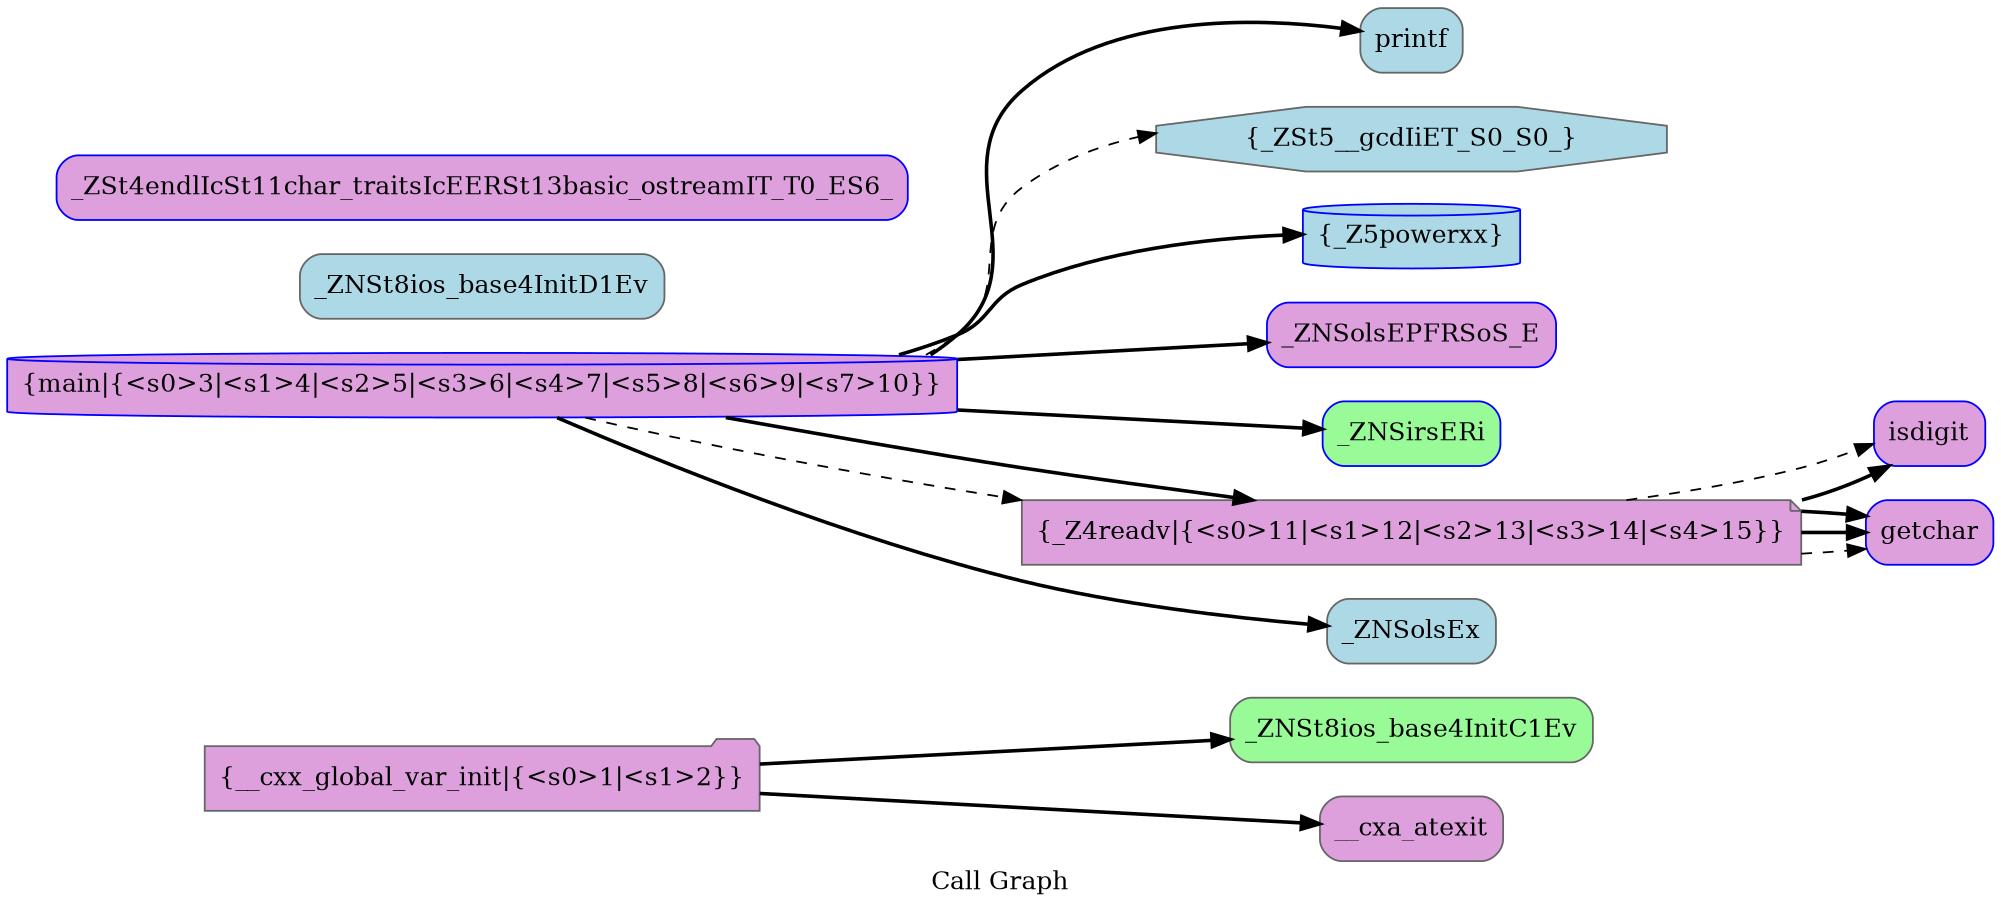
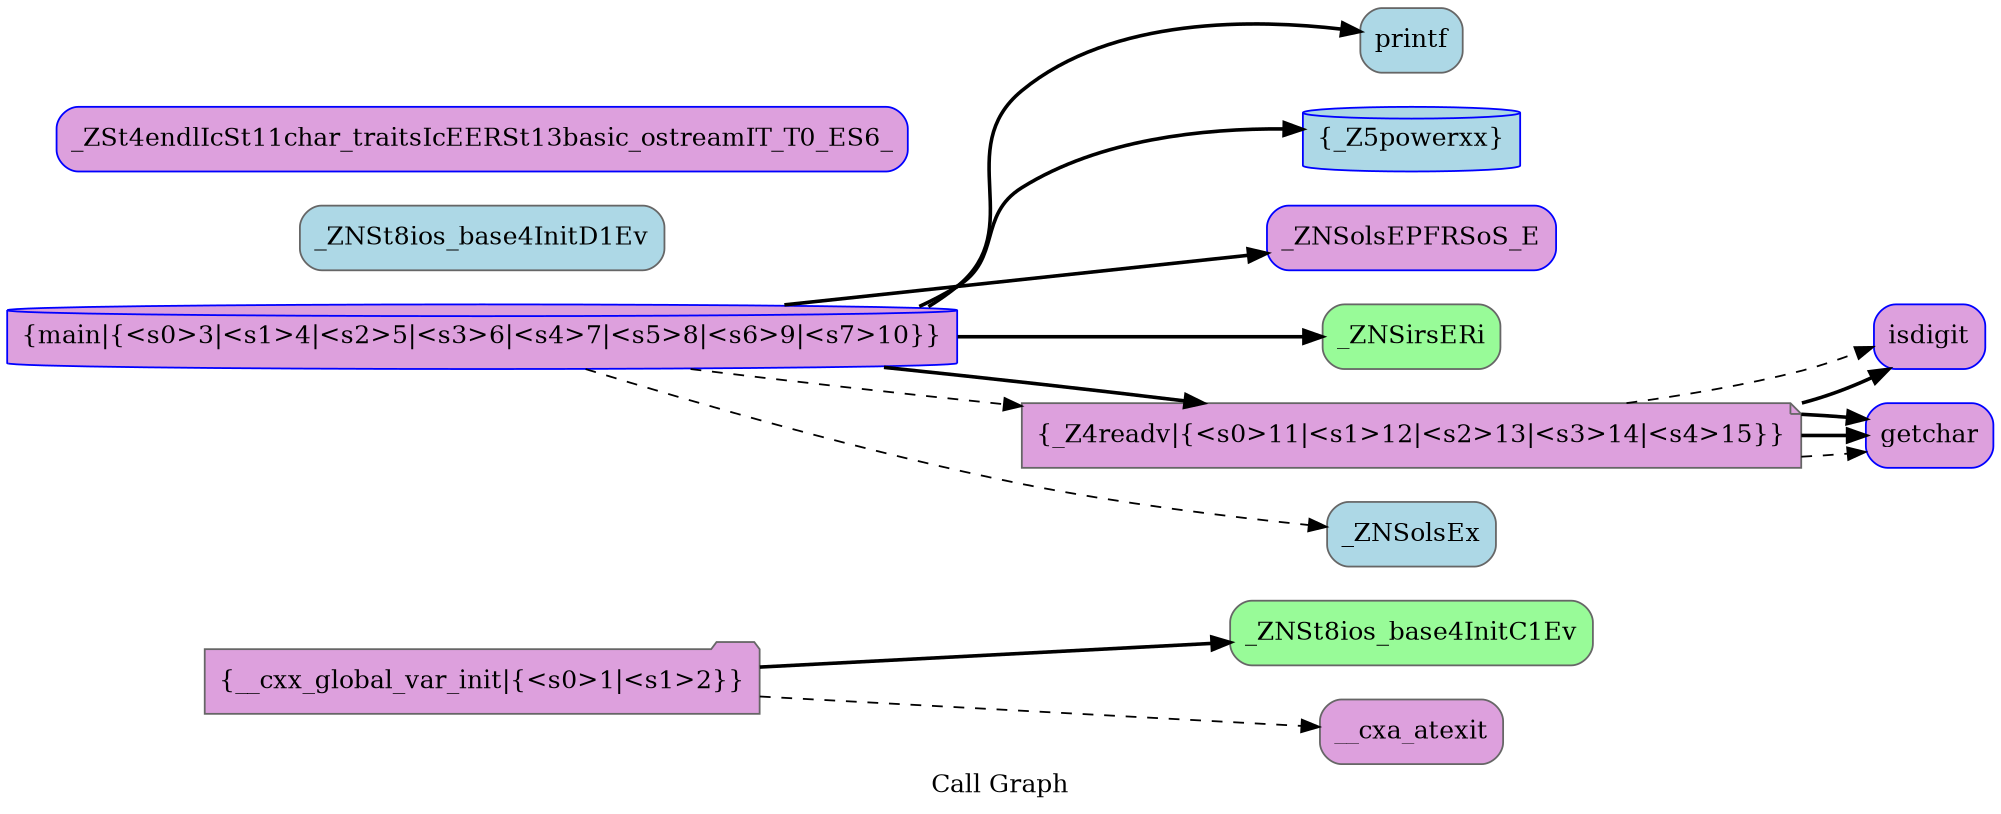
node "{_ZSt5__gcdIiET_S0_S0_}": removed
node "_ZNSirsERi": color blue -> gray40
edge "{main|{<s0>3|<s1>4|<s2>5|<s3>6|<s4>7|<s5>8|<s6>9|<s7>10}}" -> "_ZNSolsEx": style bold -> dashed
edge "{__cxx_global_var_init|{<s0>1|<s1>2}}" -> "__cxa_atexit": style bold -> dashed
